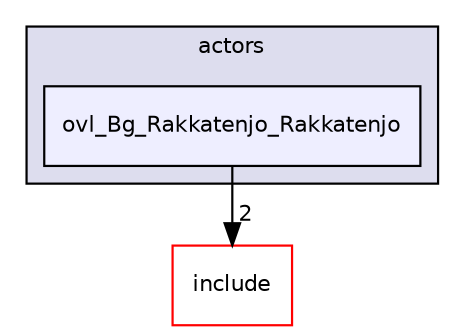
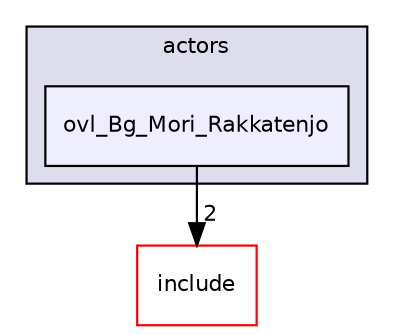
node "ovl_Bg_Rakkatenjo_Rakkatenjo": label "ovl_Bg_Rakkatenjo_Rakkatenjo" -> "ovl_Bg_Mori_Rakkatenjo"
